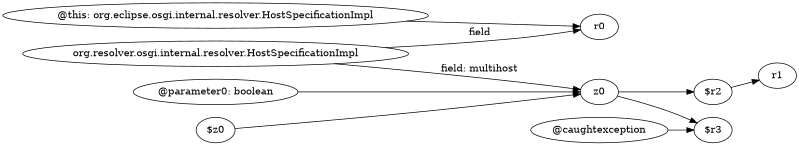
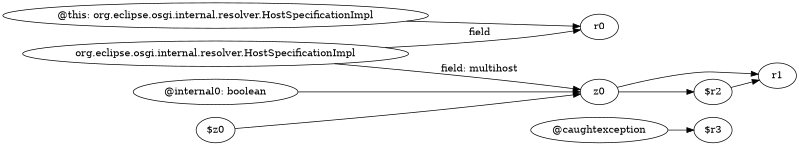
node "org.resolver.osgi.internal.resolver.HostSpecificationImpl": label "org.resolver.osgi.internal.resolver.HostSpecificationImpl" -> "org.eclipse.osgi.internal.resolver.HostSpecificationImpl"
node "@parameter0: boolean": label "@parameter0: boolean" -> "@internal0: boolean"
edge "z0" -> "$r3": now "z0" -> "r1"
